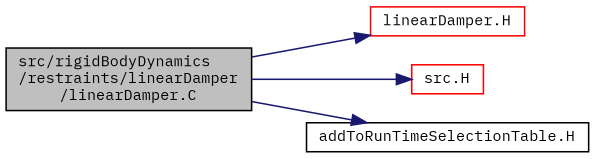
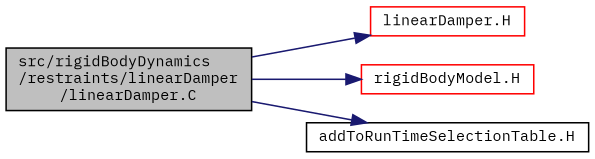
node "src.H": label "src.H" -> "rigidBodyModel.H"
